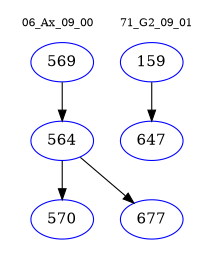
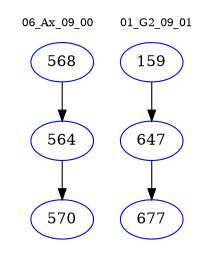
cluster "71_G2_09_01": label "71_G2_09_01" -> "01_G2_09_01"
node "569": label "569" -> "568"
edge "564" -> "677": now "647" -> "677"
